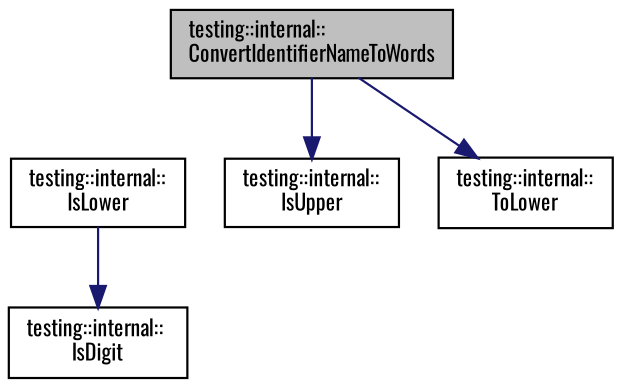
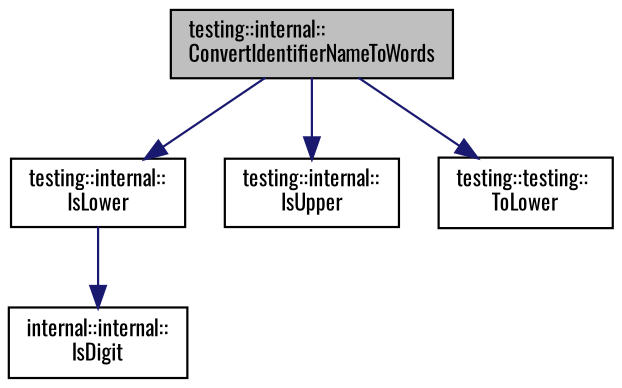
edge "testing::internal:: ConvertIdentifierNameToWords" -> "testing::internal:: IsLower": added
node "testing::internal:: ToLower": label "testing::internal:: ToLower" -> "testing::testing:: ToLower"
node "testing::internal:: IsDigit": label "testing::internal:: IsDigit" -> "internal::internal:: IsDigit"
